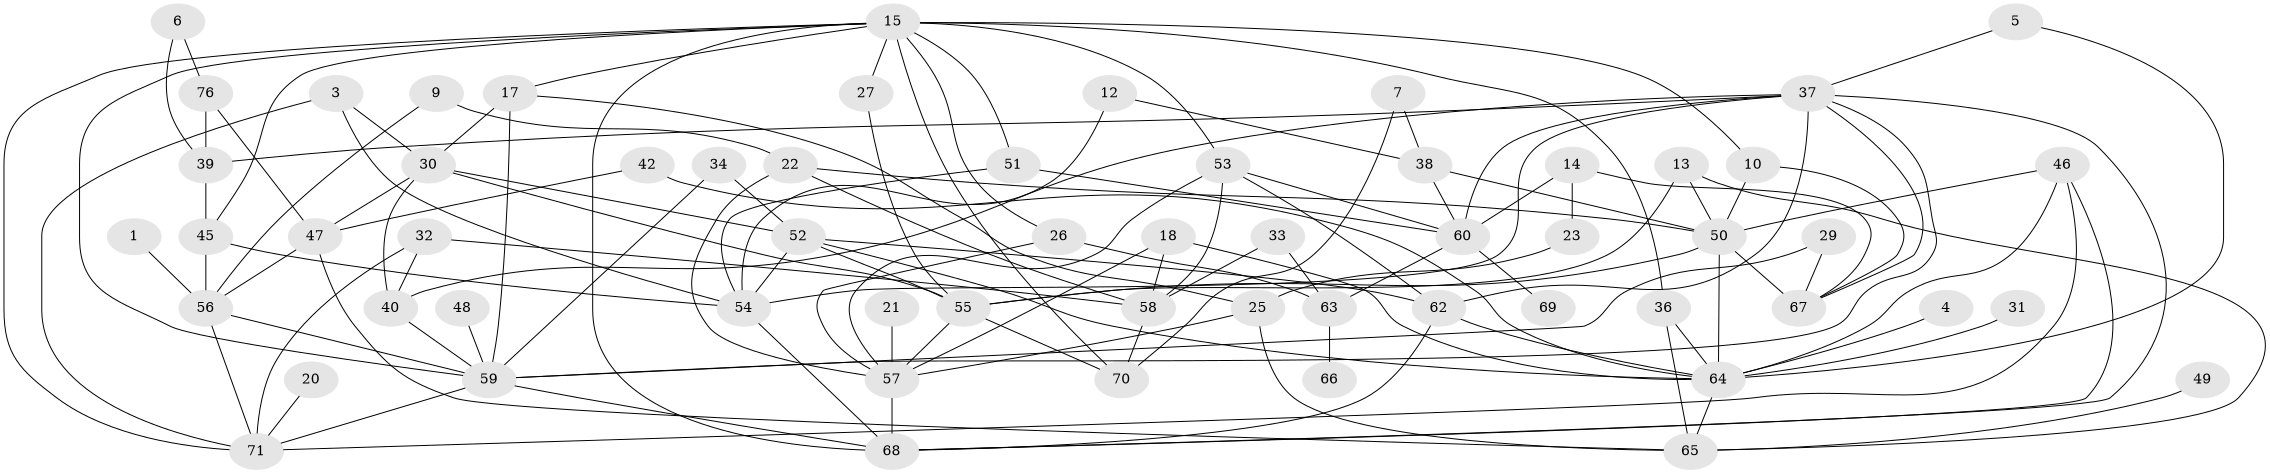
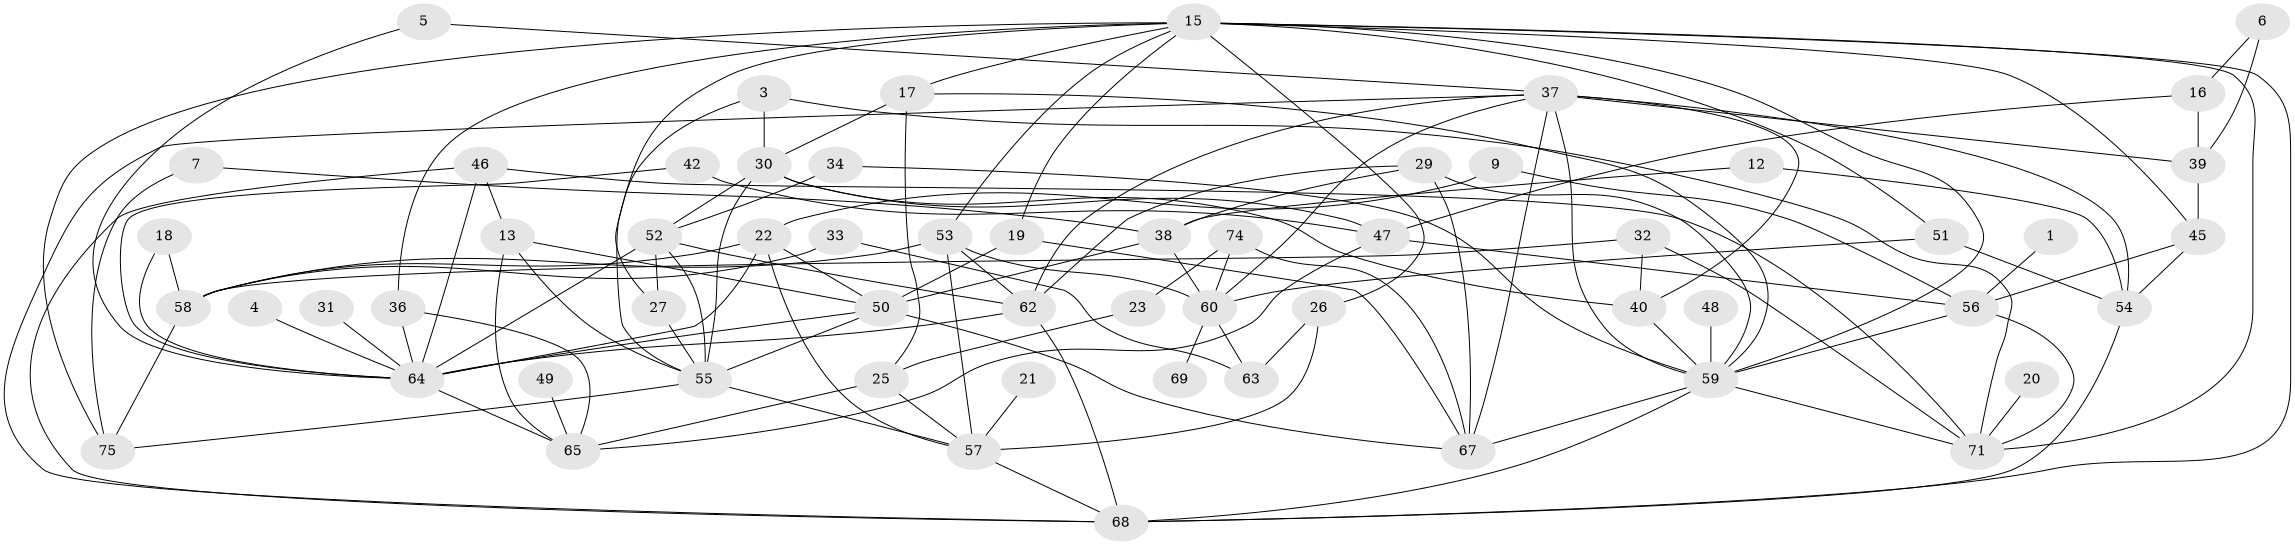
node "76": label "76" -> "16"
node "14": label "14" -> "74"
node "10": label "10" -> "19"
edge "29" -- "62": added
edge "29" -- "38": added
edge "46" -- "50": now "46" -- "13"
edge "3" -- "54": now "3" -- "55"
edge "52" -- "54": now "52" -- "27"
edge "18" -- "57": removed
edge "22" -- "64": added
node "70": label "70" -> "75"
node "66": removed
edge "59" -- "67": added
